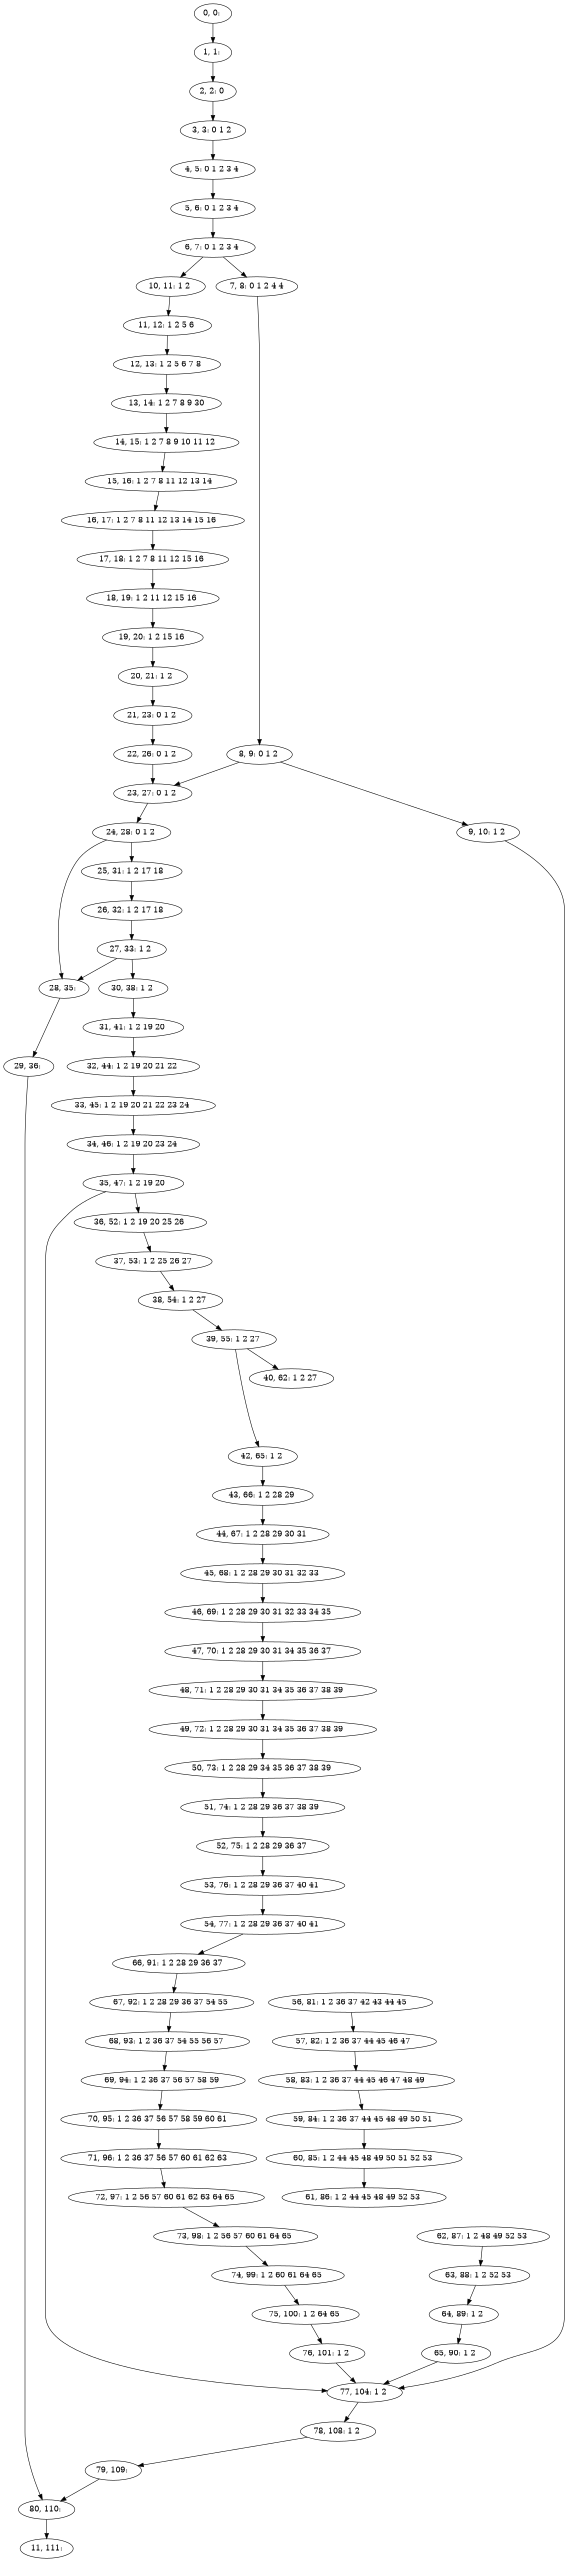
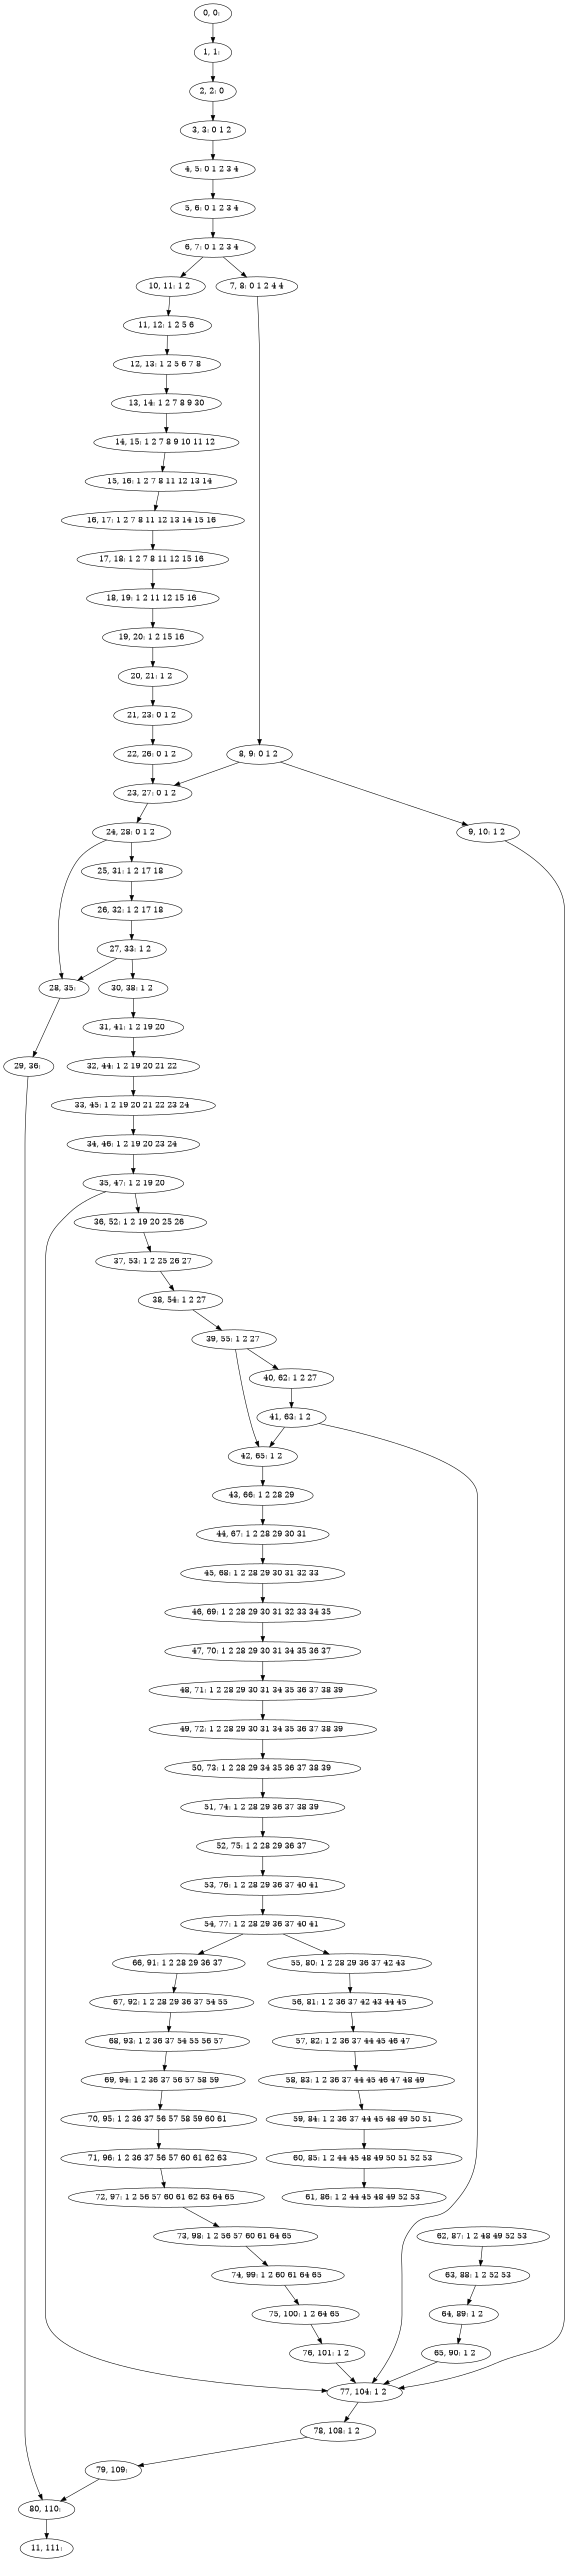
node "41, 63: 1 2": added
node "55, 80: 1 2 28 29 36 37 42 43": added
